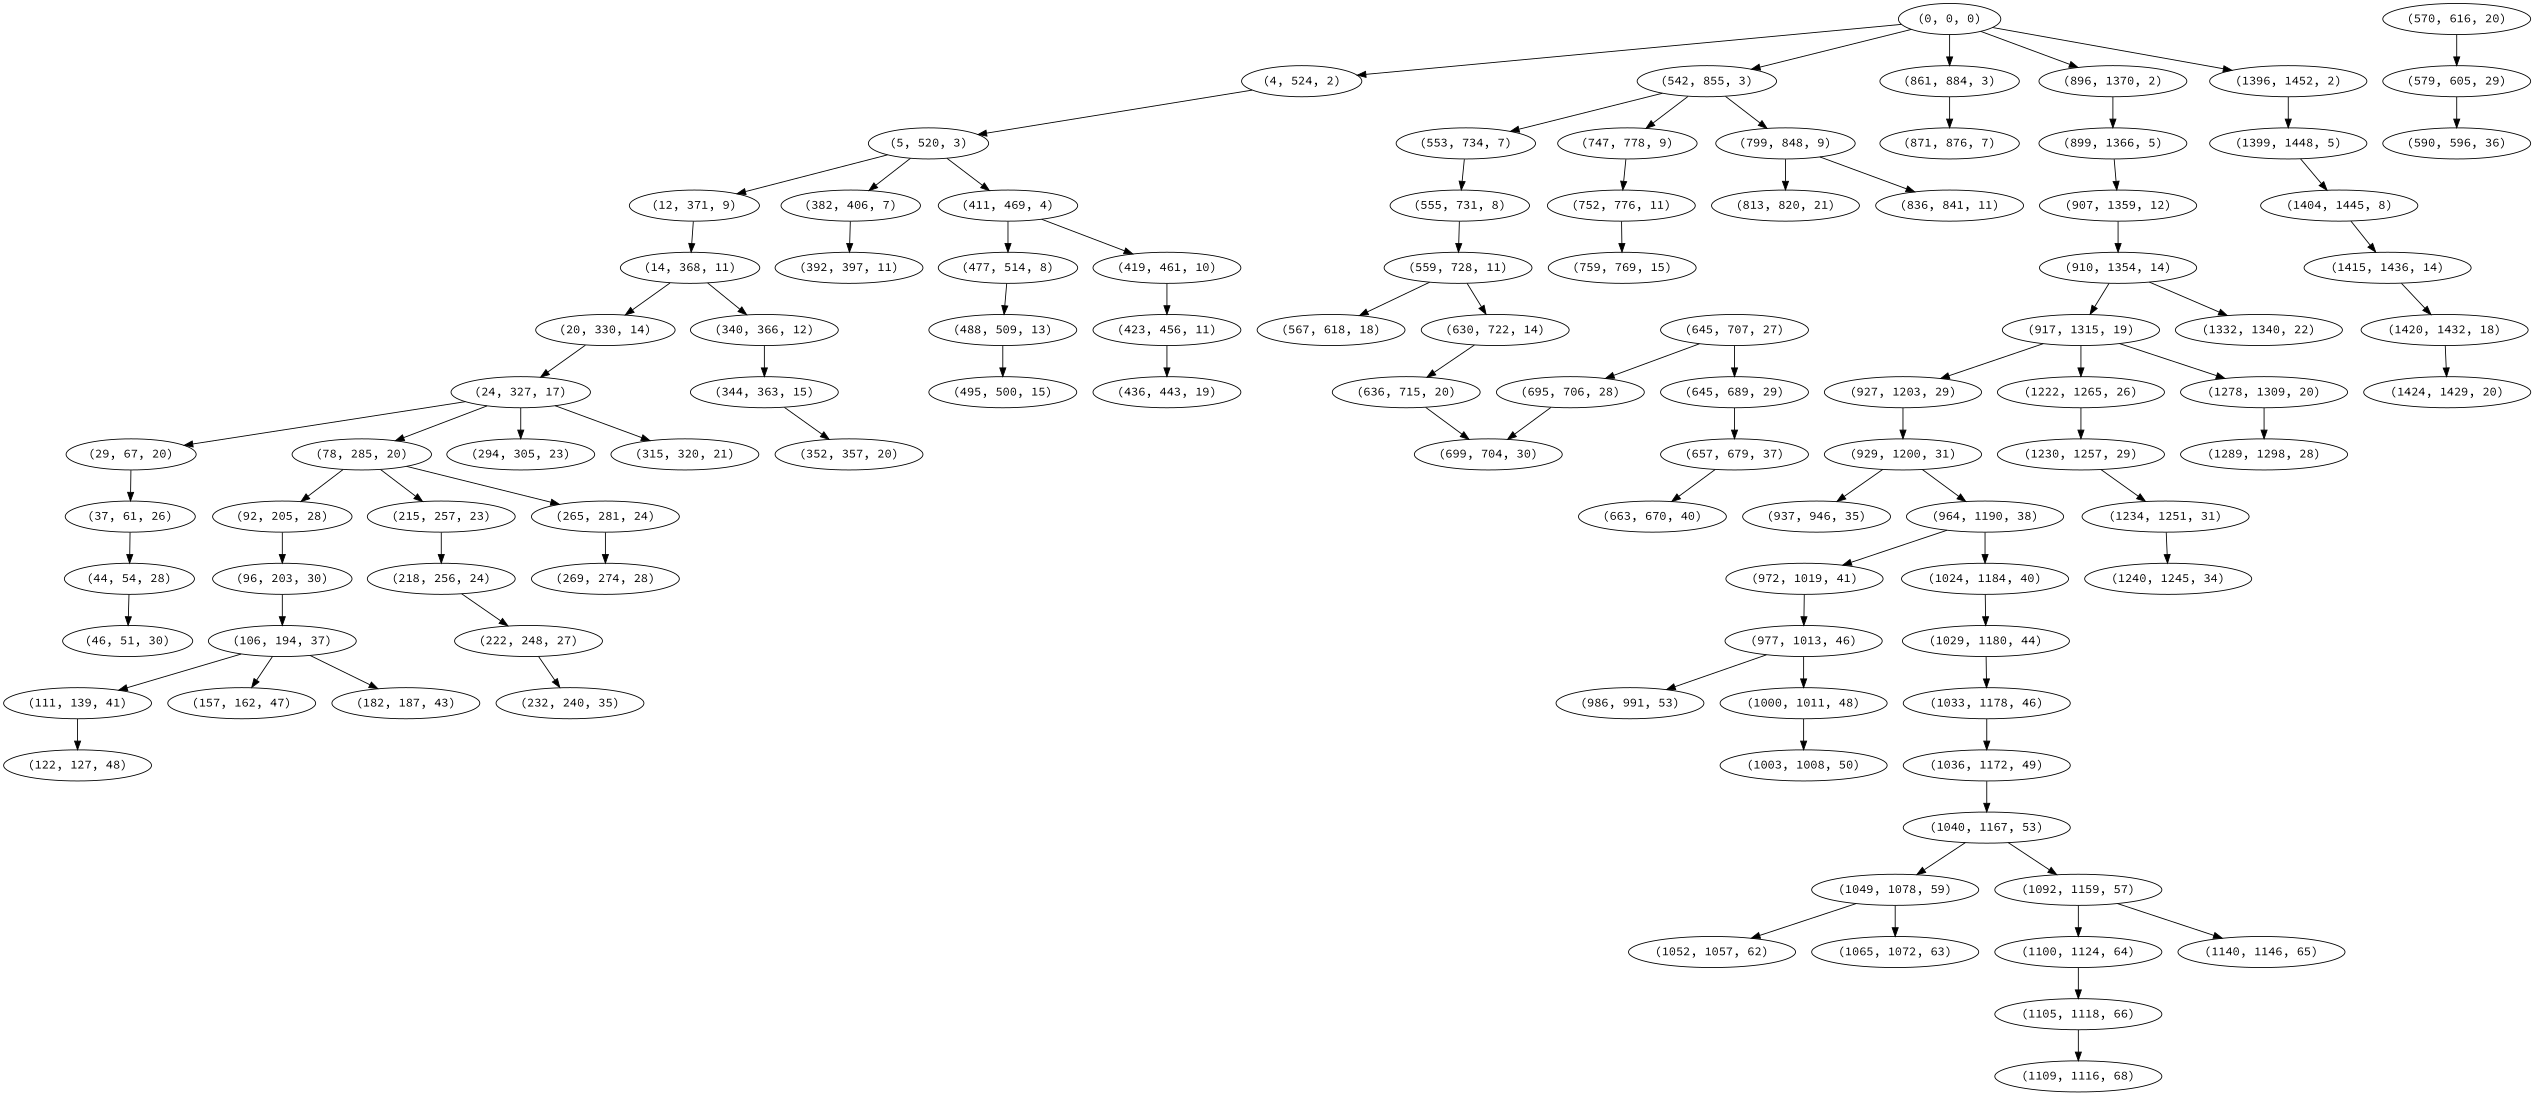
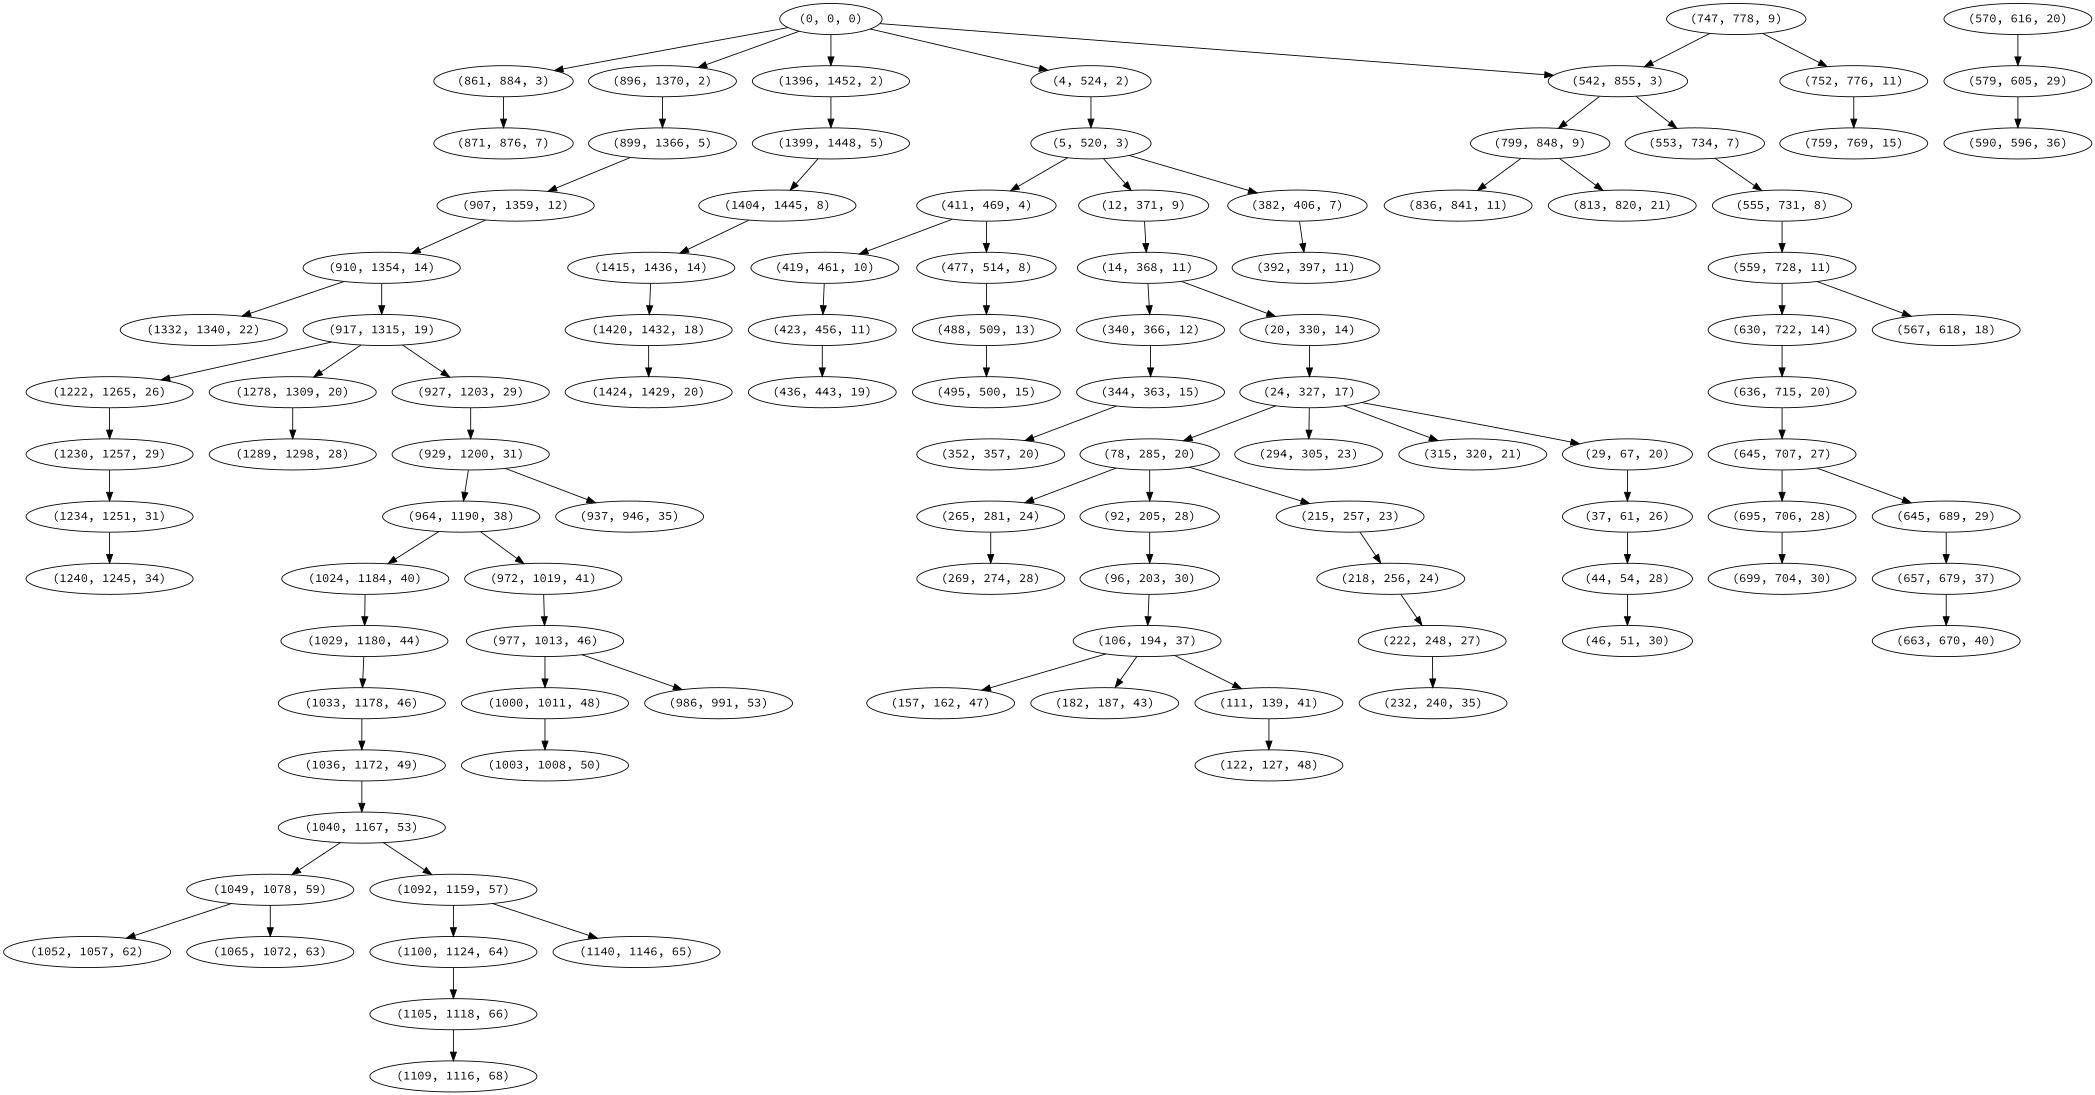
edge "(542, 855, 3)" -> "(747, 778, 9)": reversed
edge "(636, 715, 20)" -> "(699, 704, 30)": now "(636, 715, 20)" -> "(645, 707, 27)"
